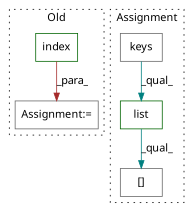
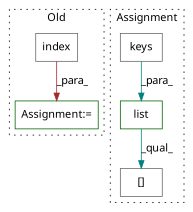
node "index": color darkgreen -> gray40
edge "keys" -> "list": label "_qual_" -> "_para_"
node "Assignment:=": color gray40 -> darkgreen
